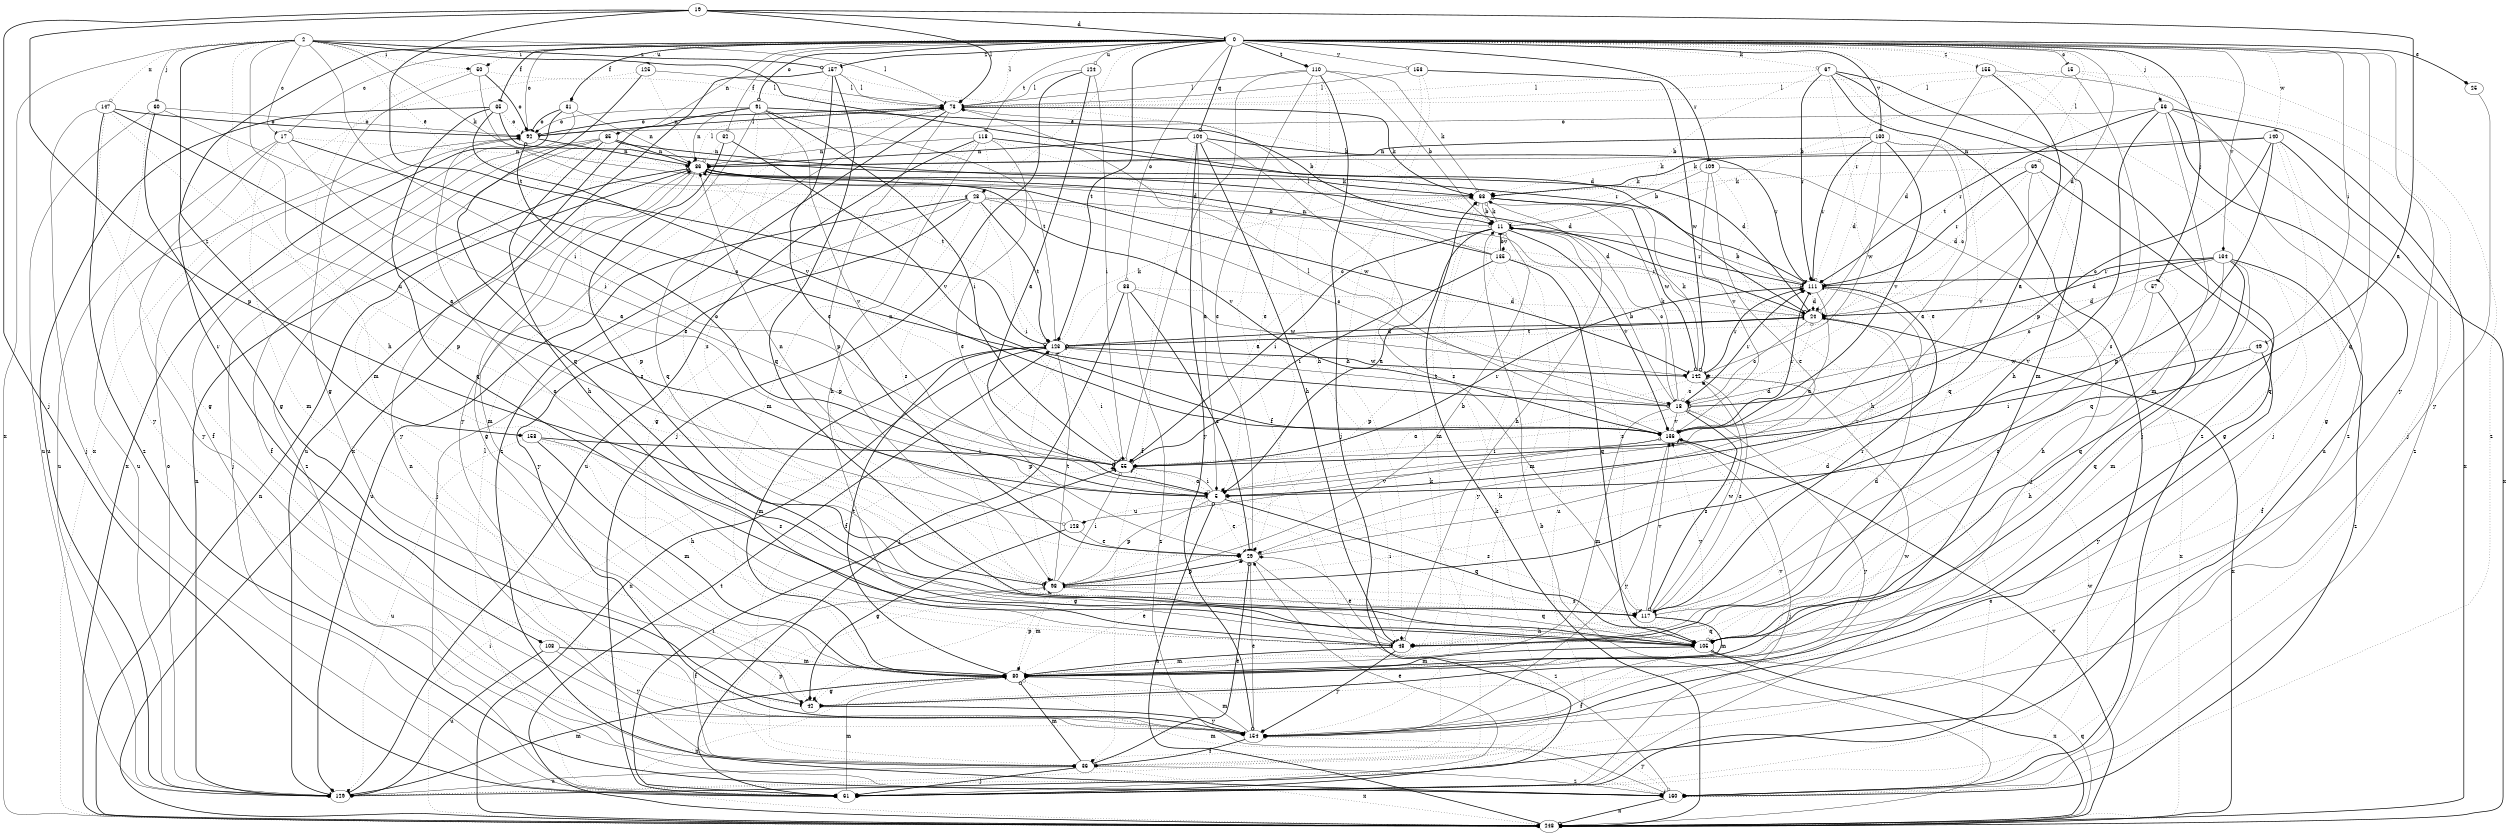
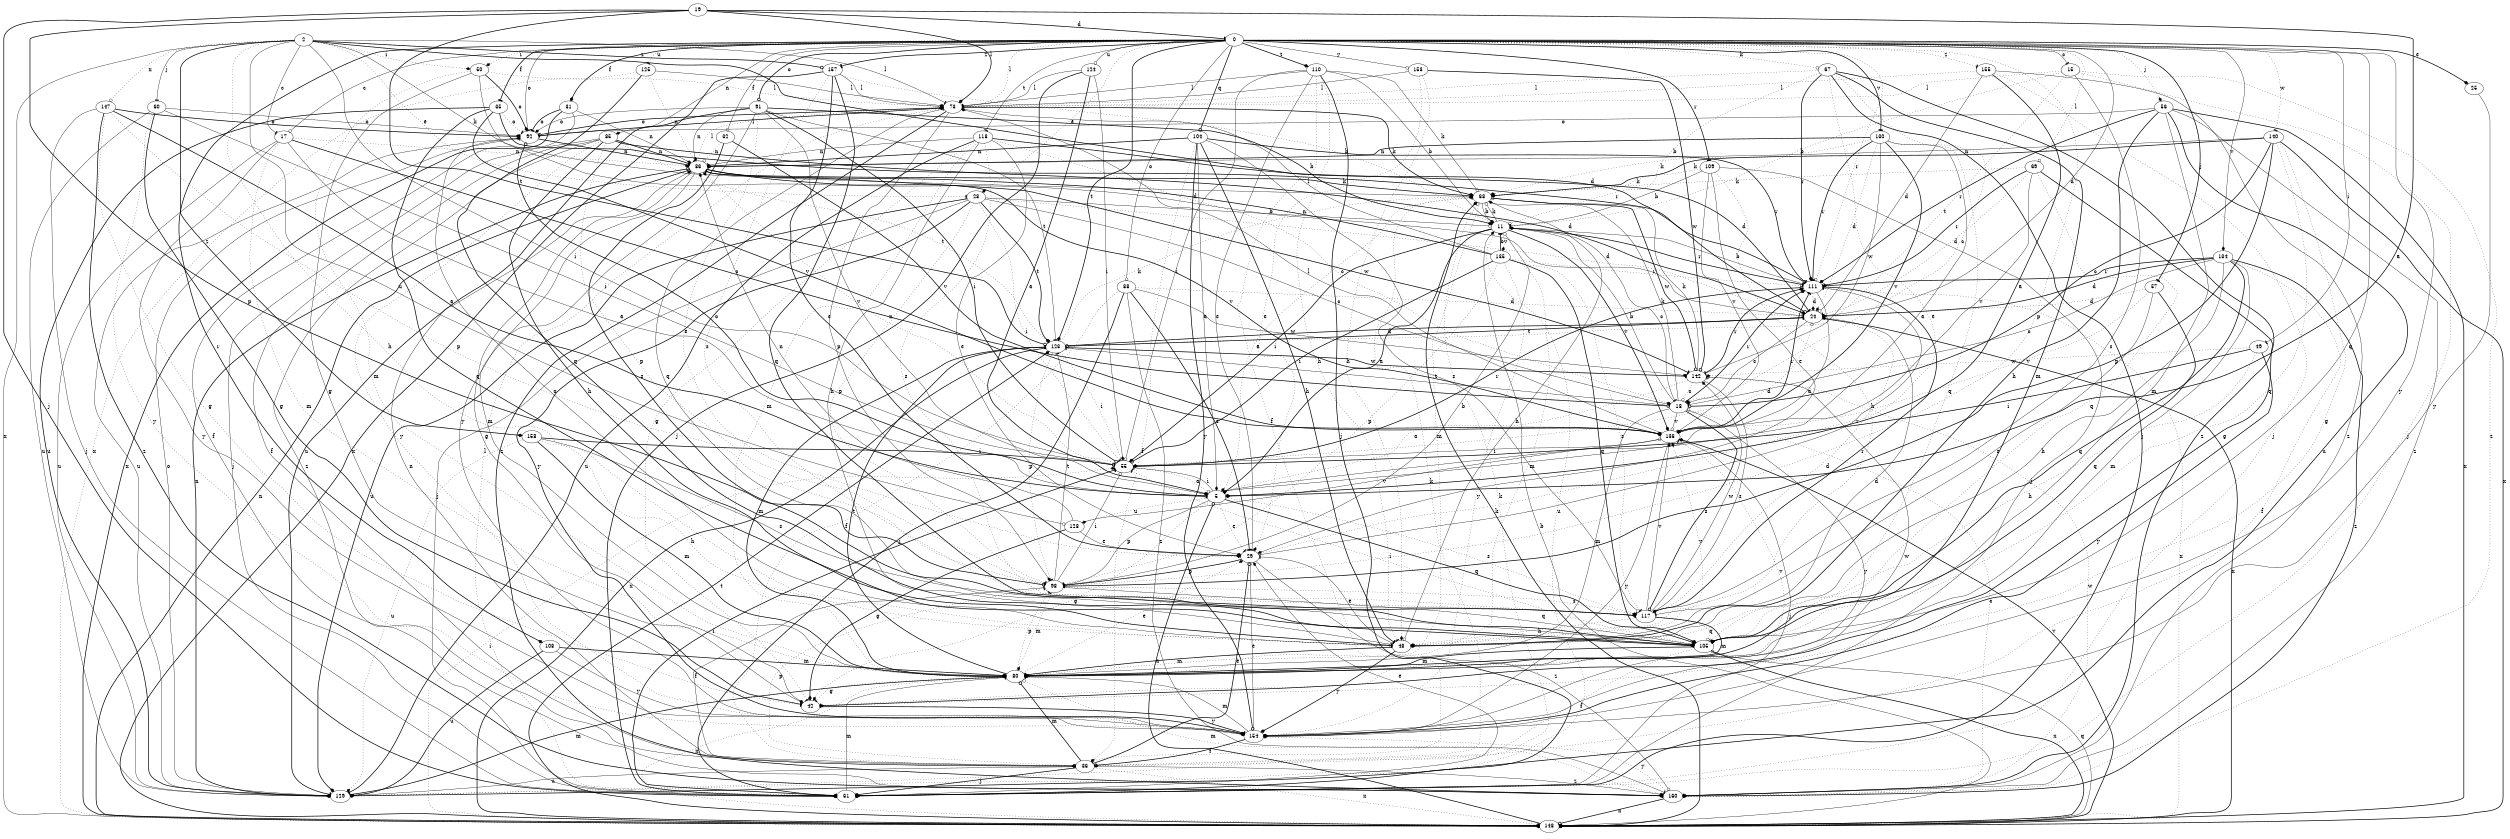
edge "48" -> "29": arrowhead diamond -> tee
node "248": label "248" -> "148"
